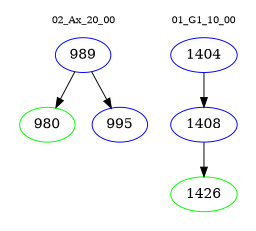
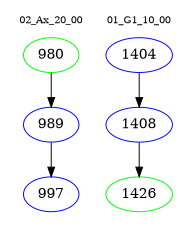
edge "989" -> "980": reversed
node "995": label "995" -> "997"
